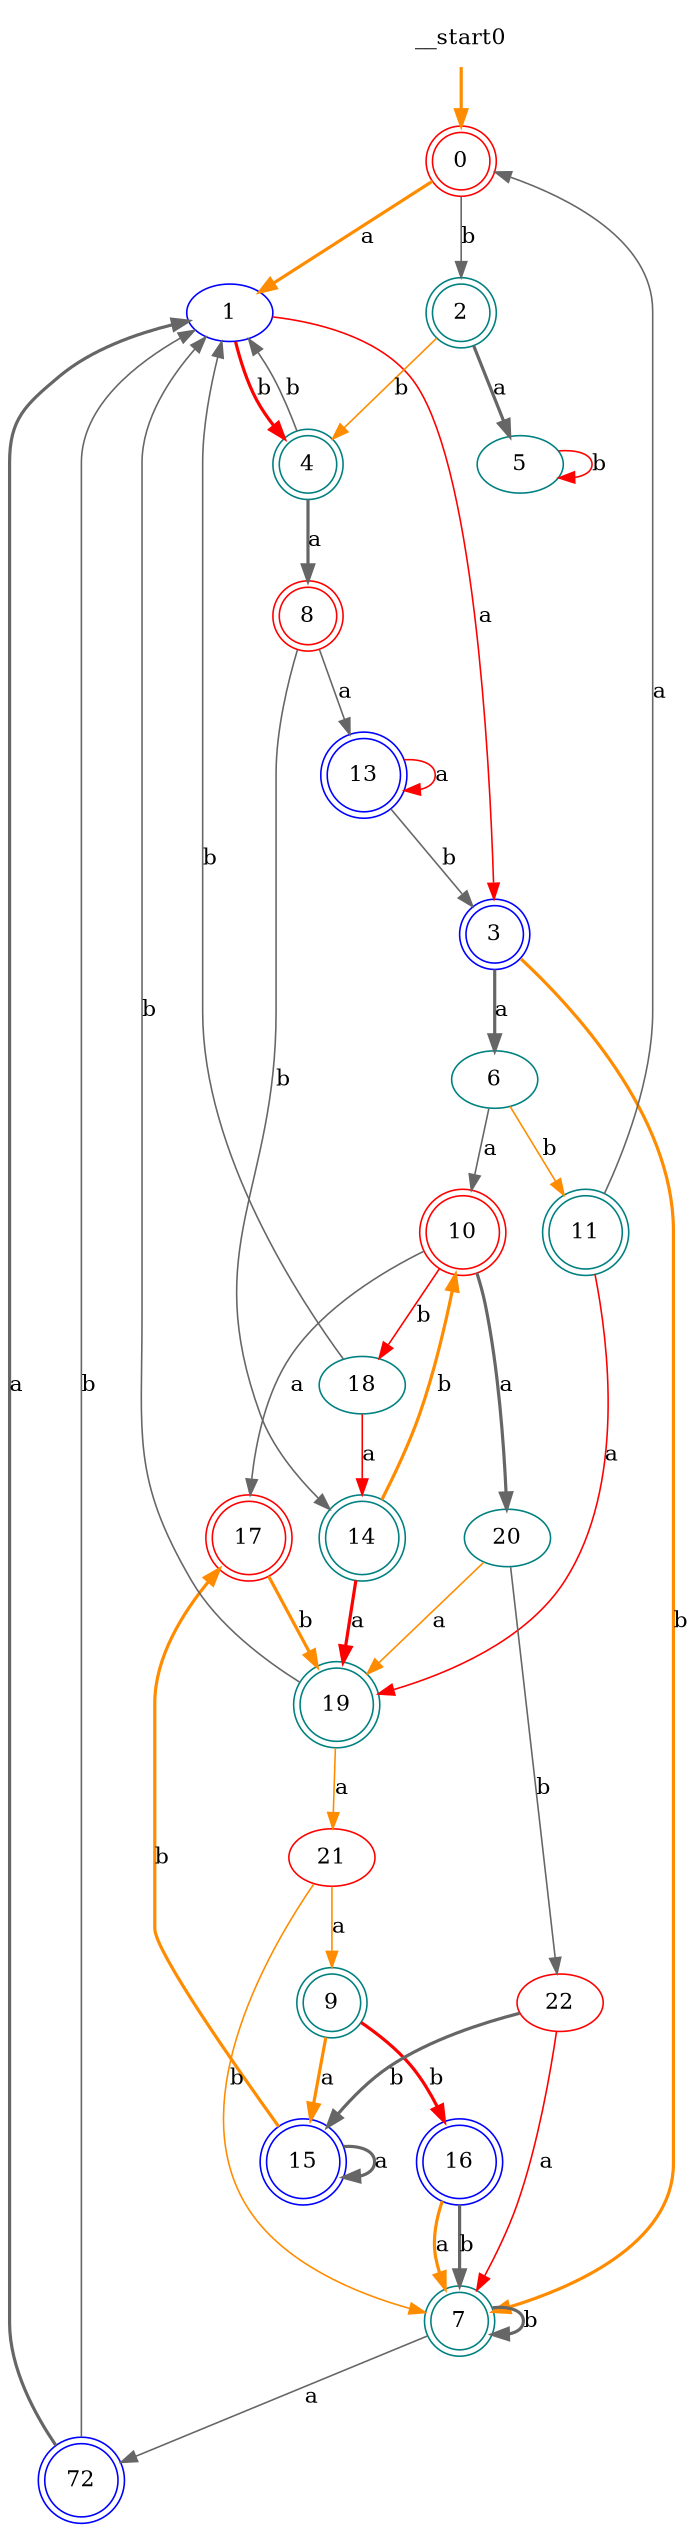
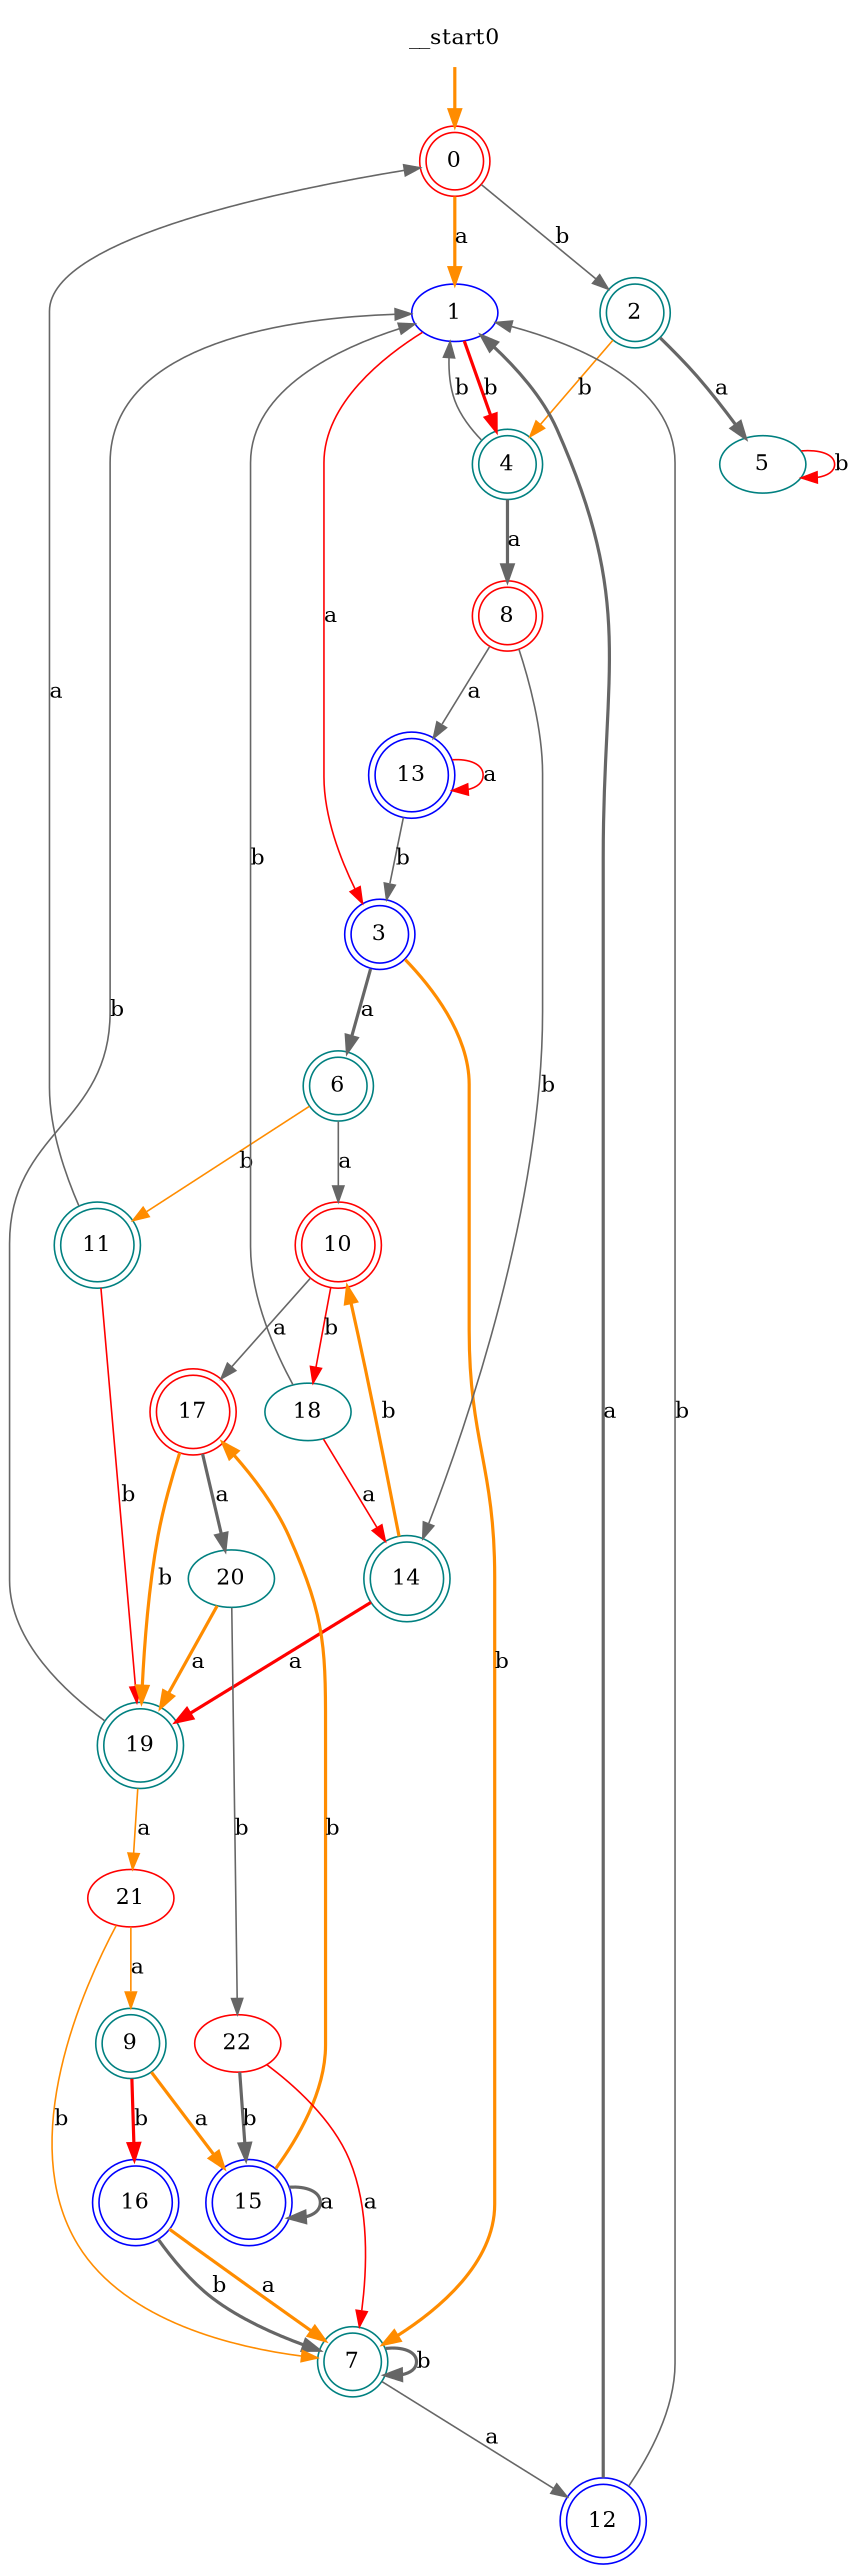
node "6": shape ellipse -> doublecircle
edge "10" -> "20": now "17" -> "20"
edge "11" -> "19": label "a" -> "b"
edge "20" -> "19": style solid -> bold
node "72": label "72" -> "12"
